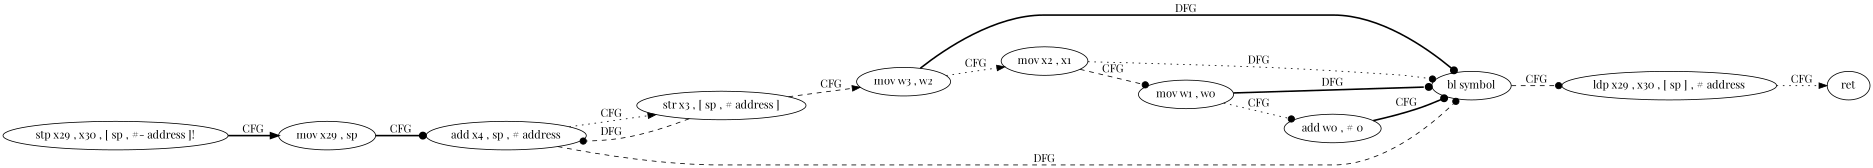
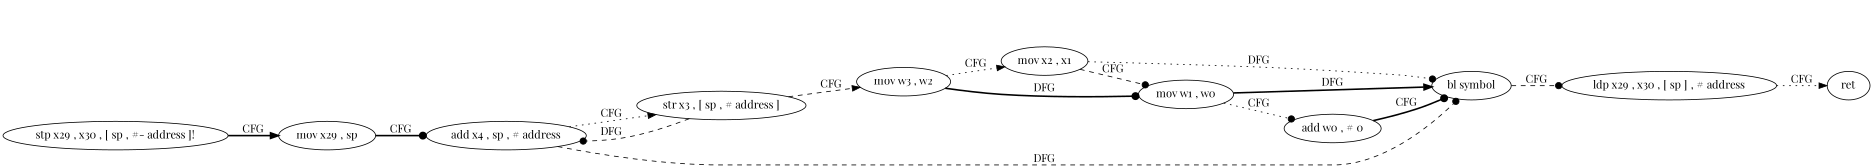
edge "mov w3 , w2" -> "bl symbol": now "mov w3 , w2" -> "mov w1 , w0"
edge "mov w1 , w0" -> "bl symbol": arrowhead dot -> normal
